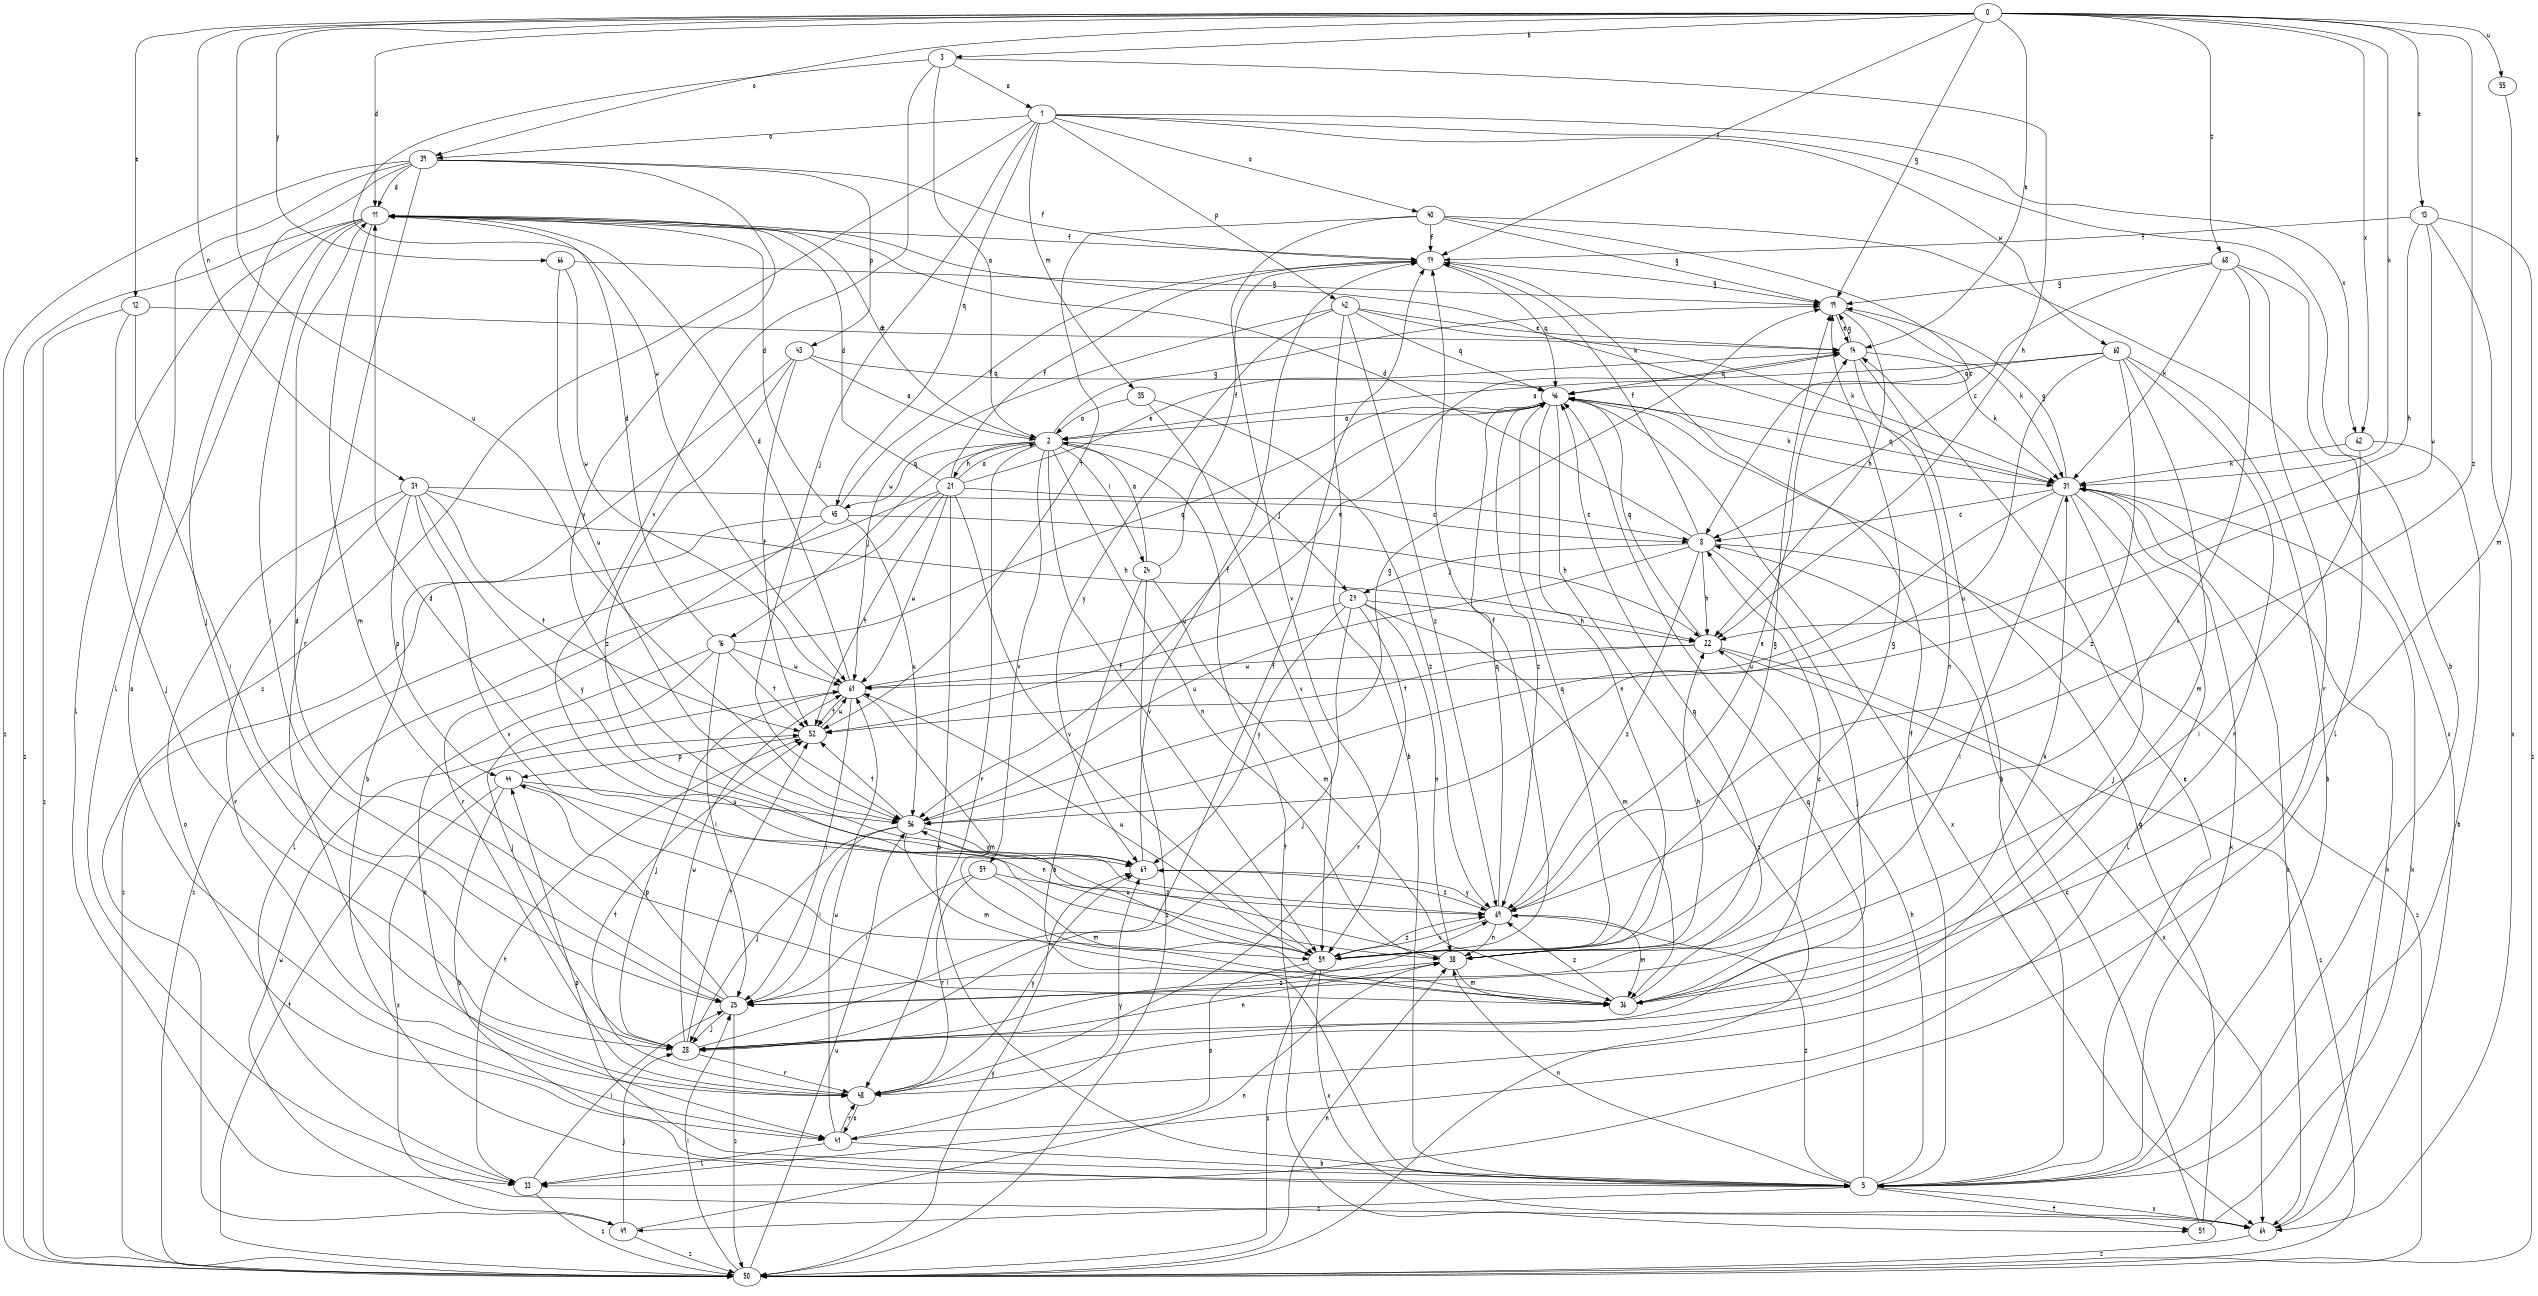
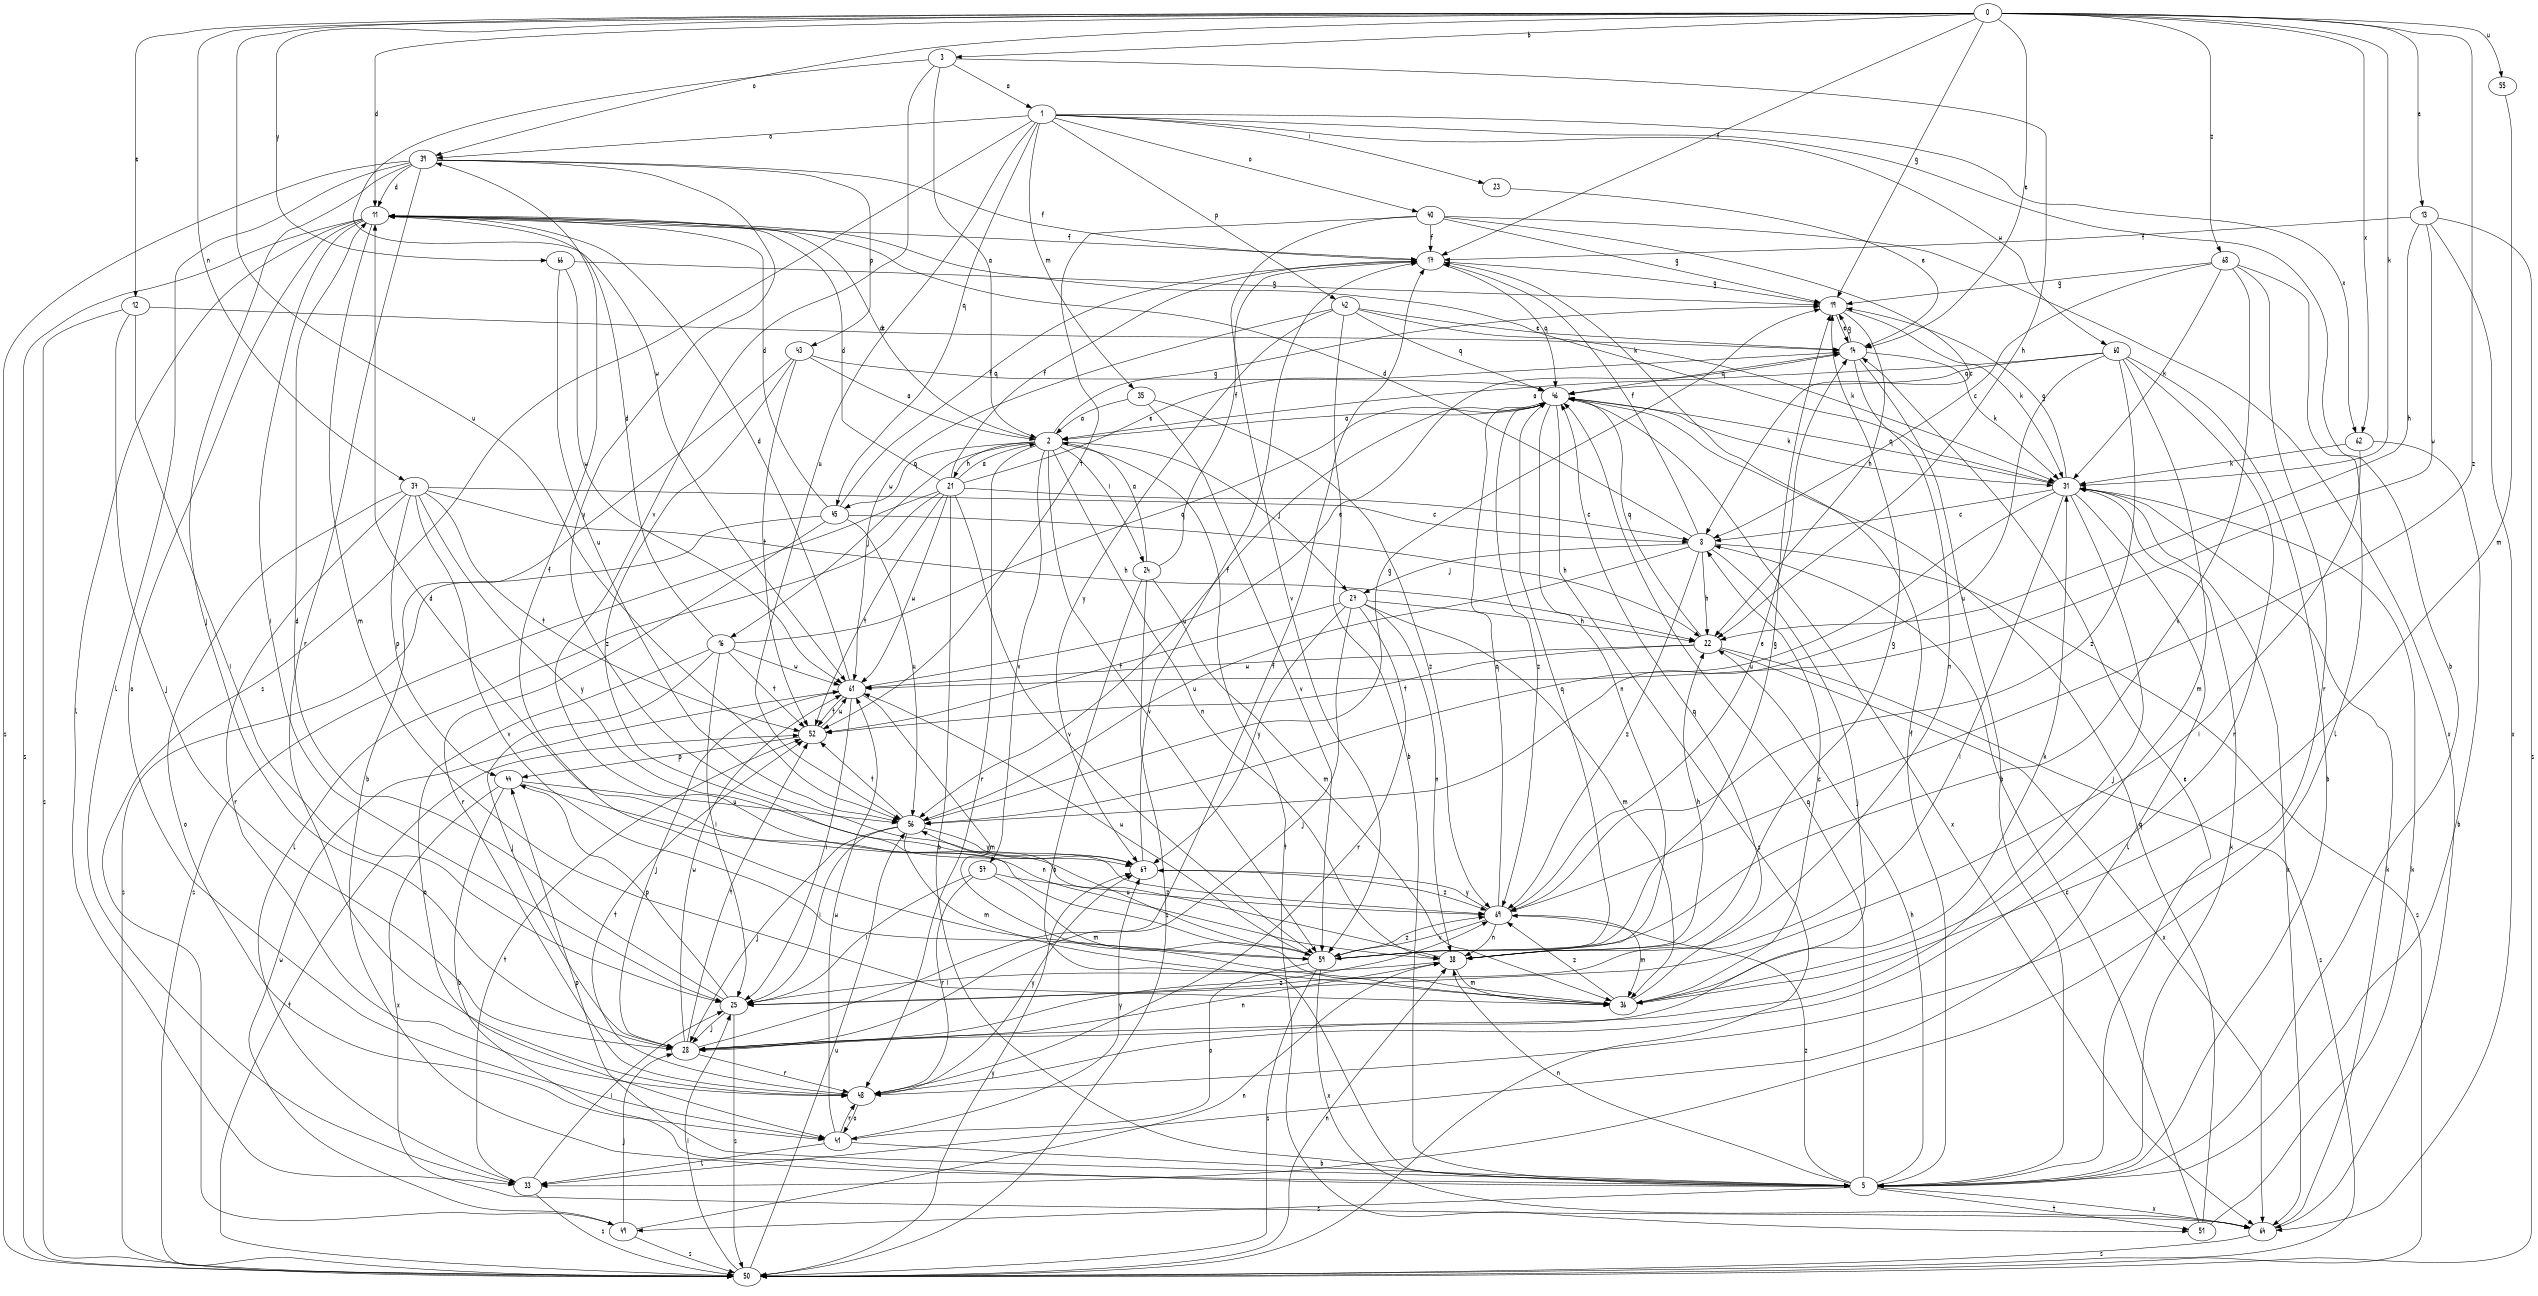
node "23": added
edge "1" -> "56": label "j" -> "u"
edge "42" -> "69": removed, label "z"
edge "59" -> "17": now "59" -> "39"
